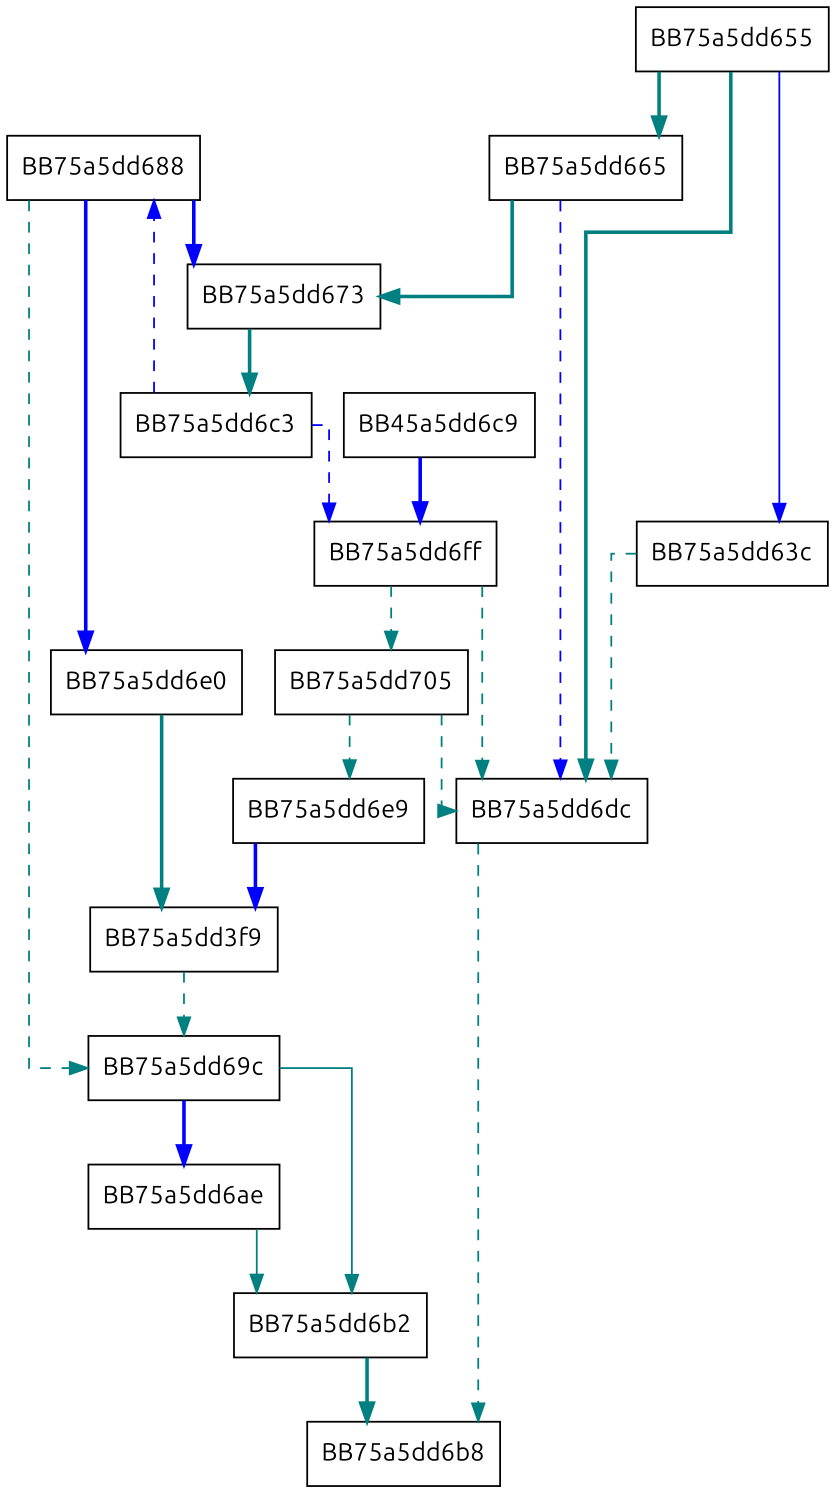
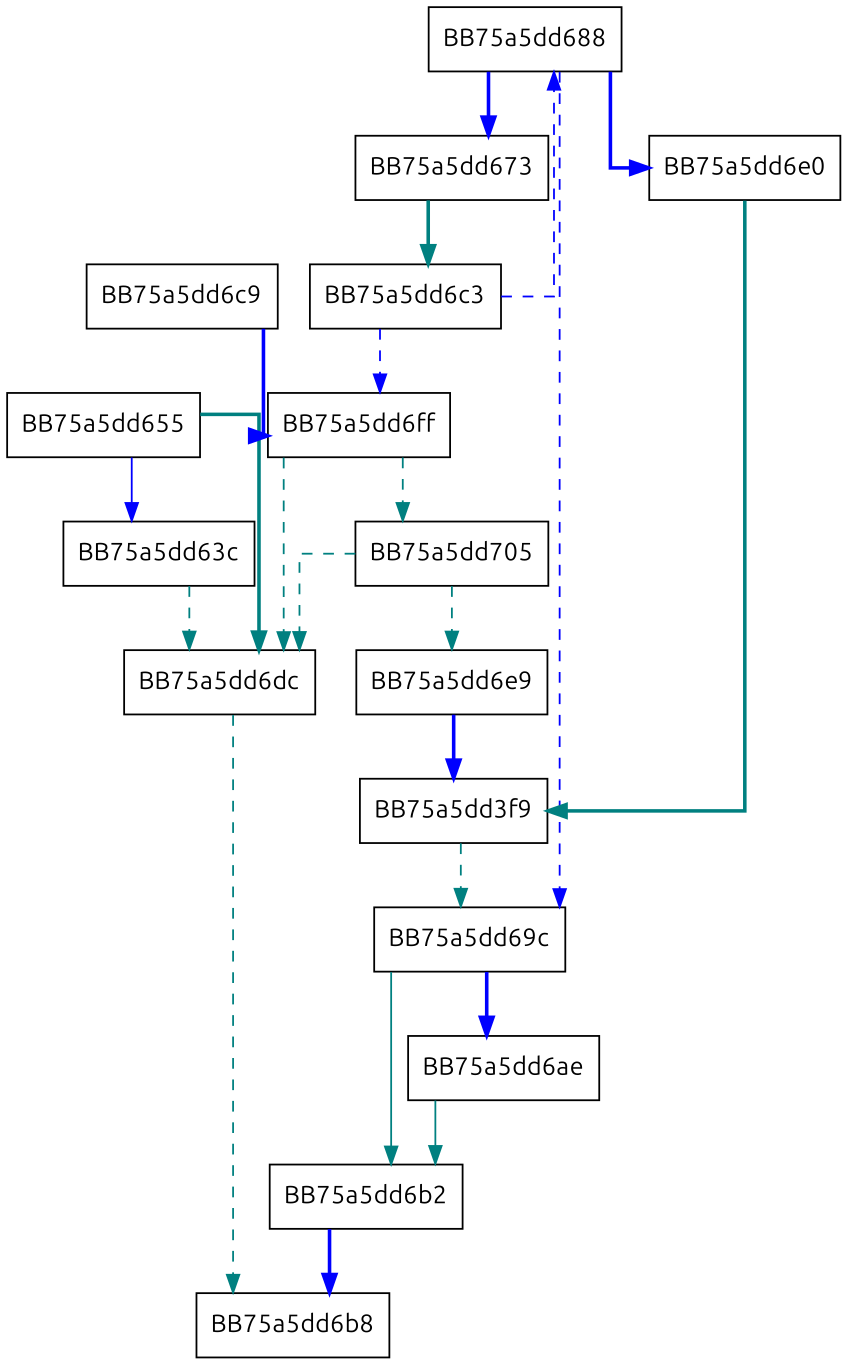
node "BB75a5dd665": removed
node "BB45a5dd6c9": label "BB45a5dd6c9" -> "BB75a5dd6c9"
edge "BB75a5dd688" -> "BB75a5dd69c": color teal -> blue
edge "BB75a5dd6b2" -> "BB75a5dd6b8": color teal -> blue
